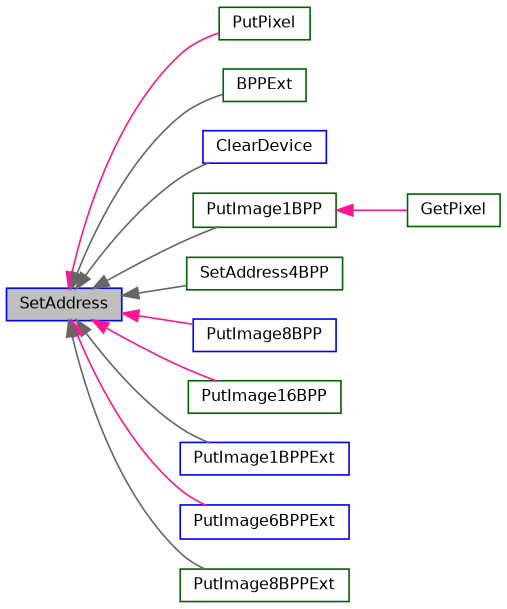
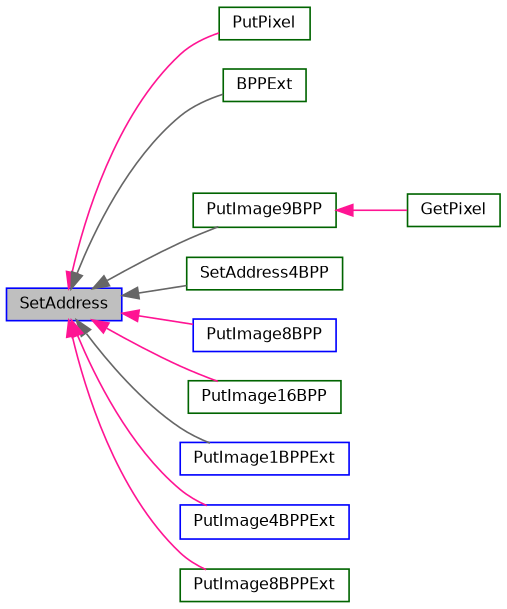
node "ClearDevice": removed
node "PutImage1BPP": label "PutImage1BPP" -> "PutImage9BPP"
edge "PutImage8BPPExt" -> "SetAddress": color gray40 -> deeppink
node "PutImage6BPPExt": label "PutImage6BPPExt" -> "PutImage4BPPExt"
